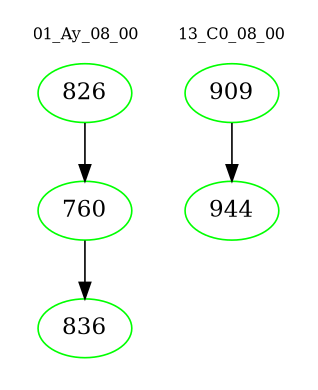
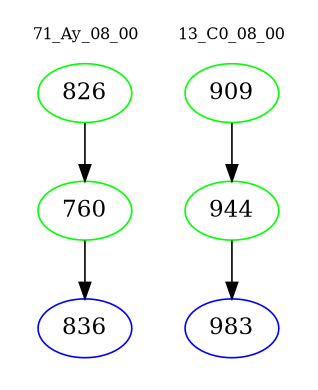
cluster "01_Ay_08_00": label "01_Ay_08_00" -> "71_Ay_08_00"
node "836": color green -> blue
node "983": added
